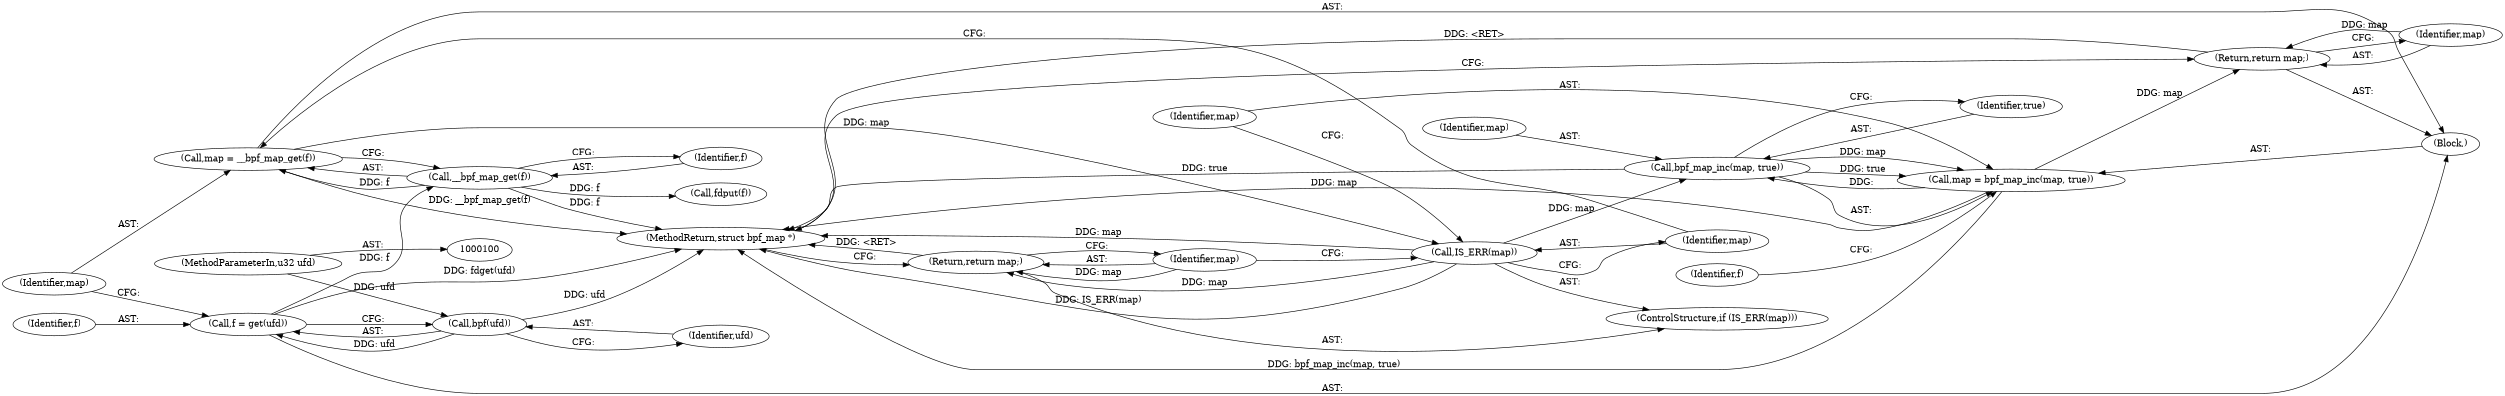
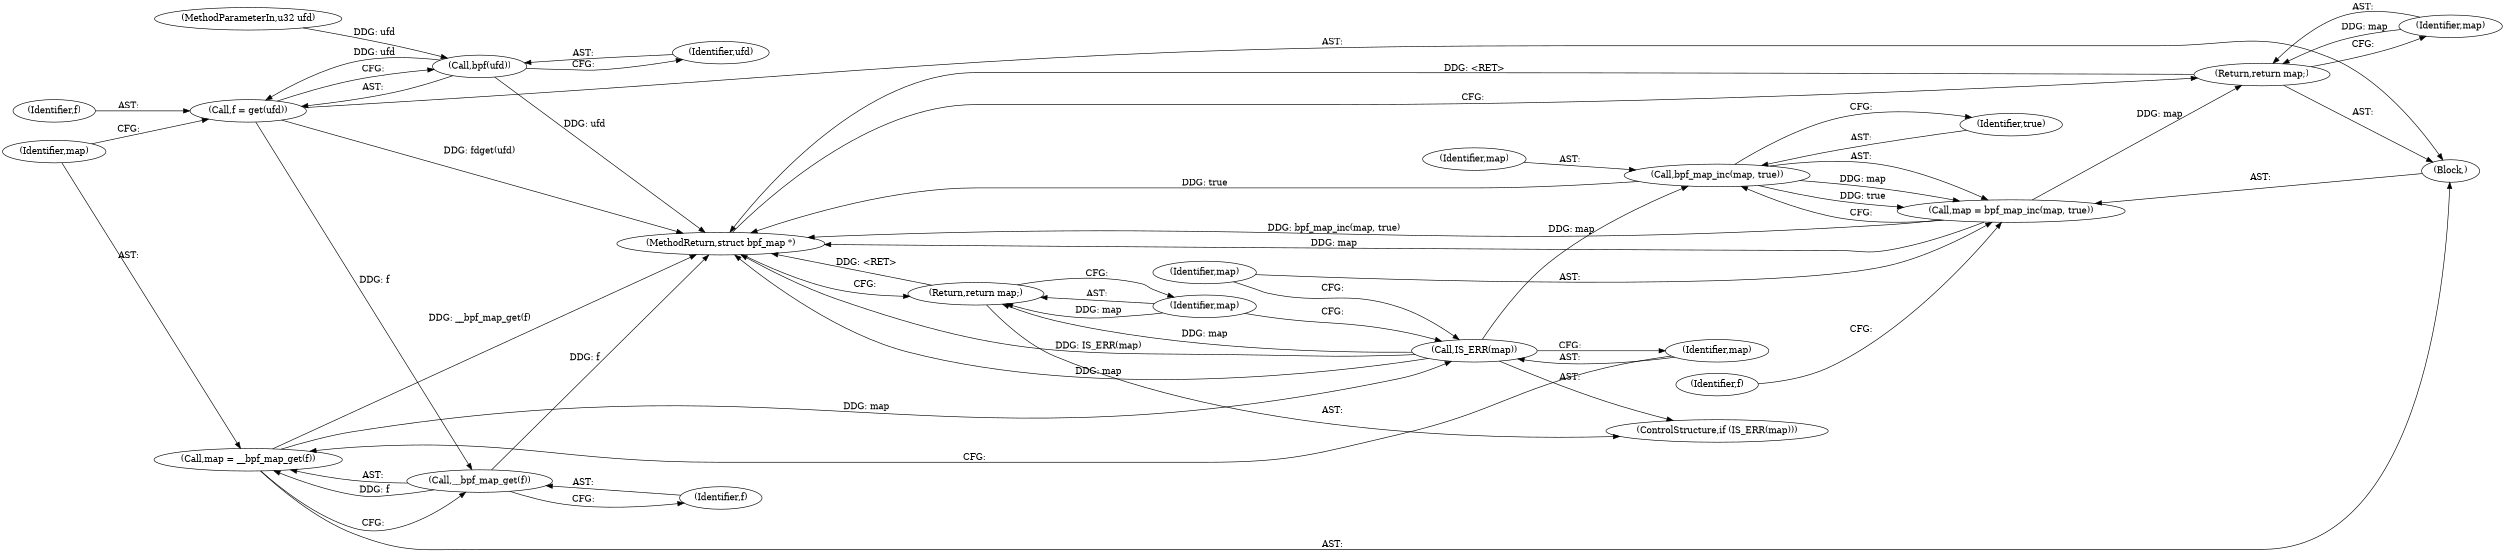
edge "(Call,map = bpf_map_inc(map, true))" -> "(Call,bpf_map_inc(map, true))": label "DDG: " -> "CFG: "
node "(Call,fdput(f))": removed
node "1000100": removed
